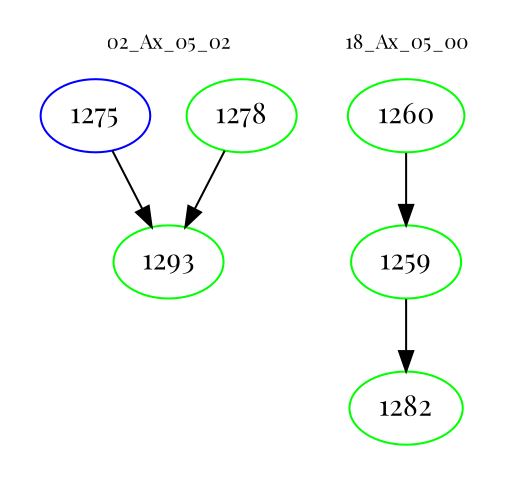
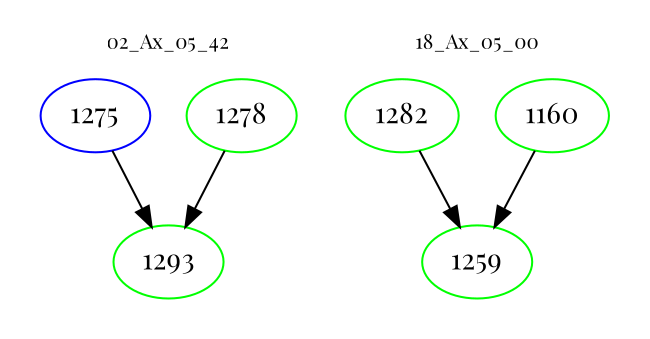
cluster "02_Ax_05_02": label "02_Ax_05_02" -> "02_Ax_05_42"
node "1260": label "1260" -> "1160"
edge "1259" -> "1282": reversed
